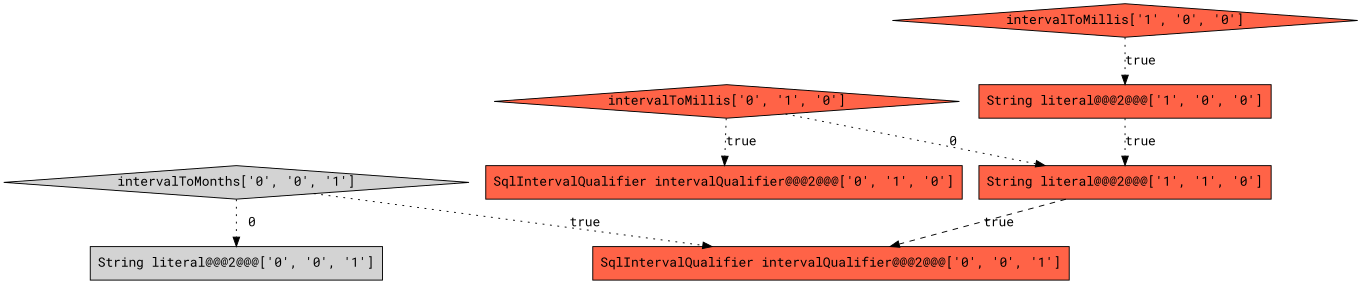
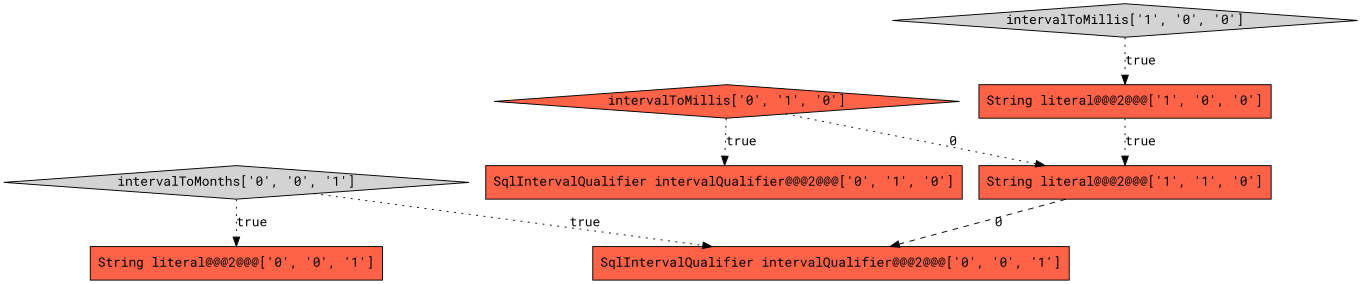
node "intervalToMillis['1', '0', '0']": fillcolor tomato -> lightgray
edge "intervalToMonths['0', '0', '1']" -> "String literal@@@2@@@['0', '0', '1']": label "0" -> "true"
edge "String literal@@@2@@@['1', '1', '0']" -> "SqlIntervalQualifier intervalQualifier@@@2@@@['0', '0', '1']": label "true" -> "0"
node "String literal@@@2@@@['0', '0', '1']": fillcolor lightgray -> tomato
